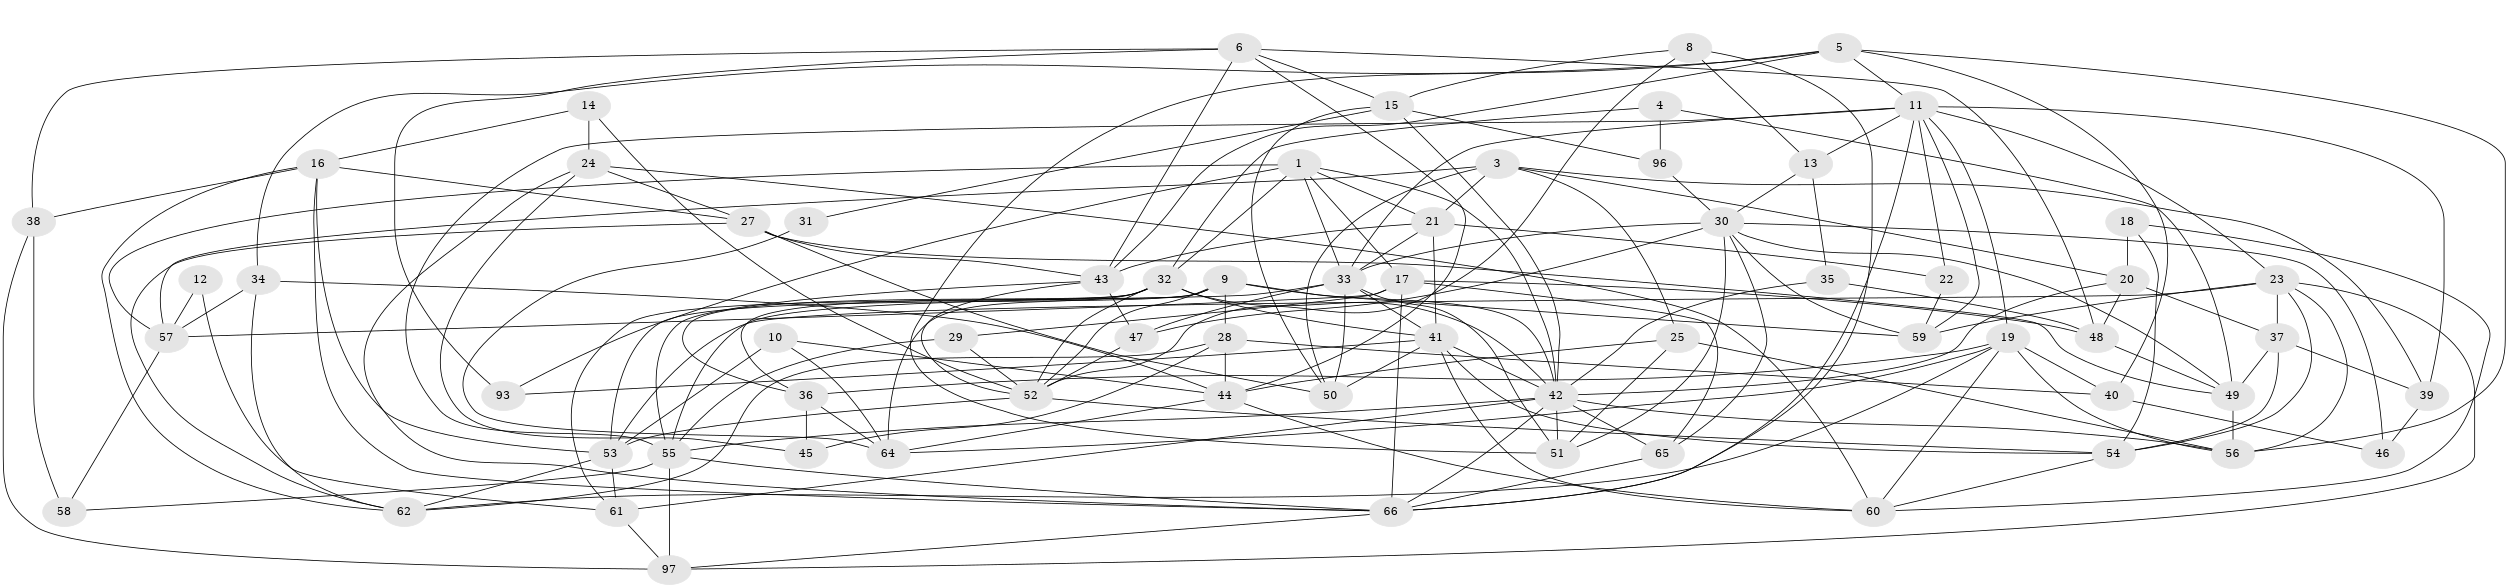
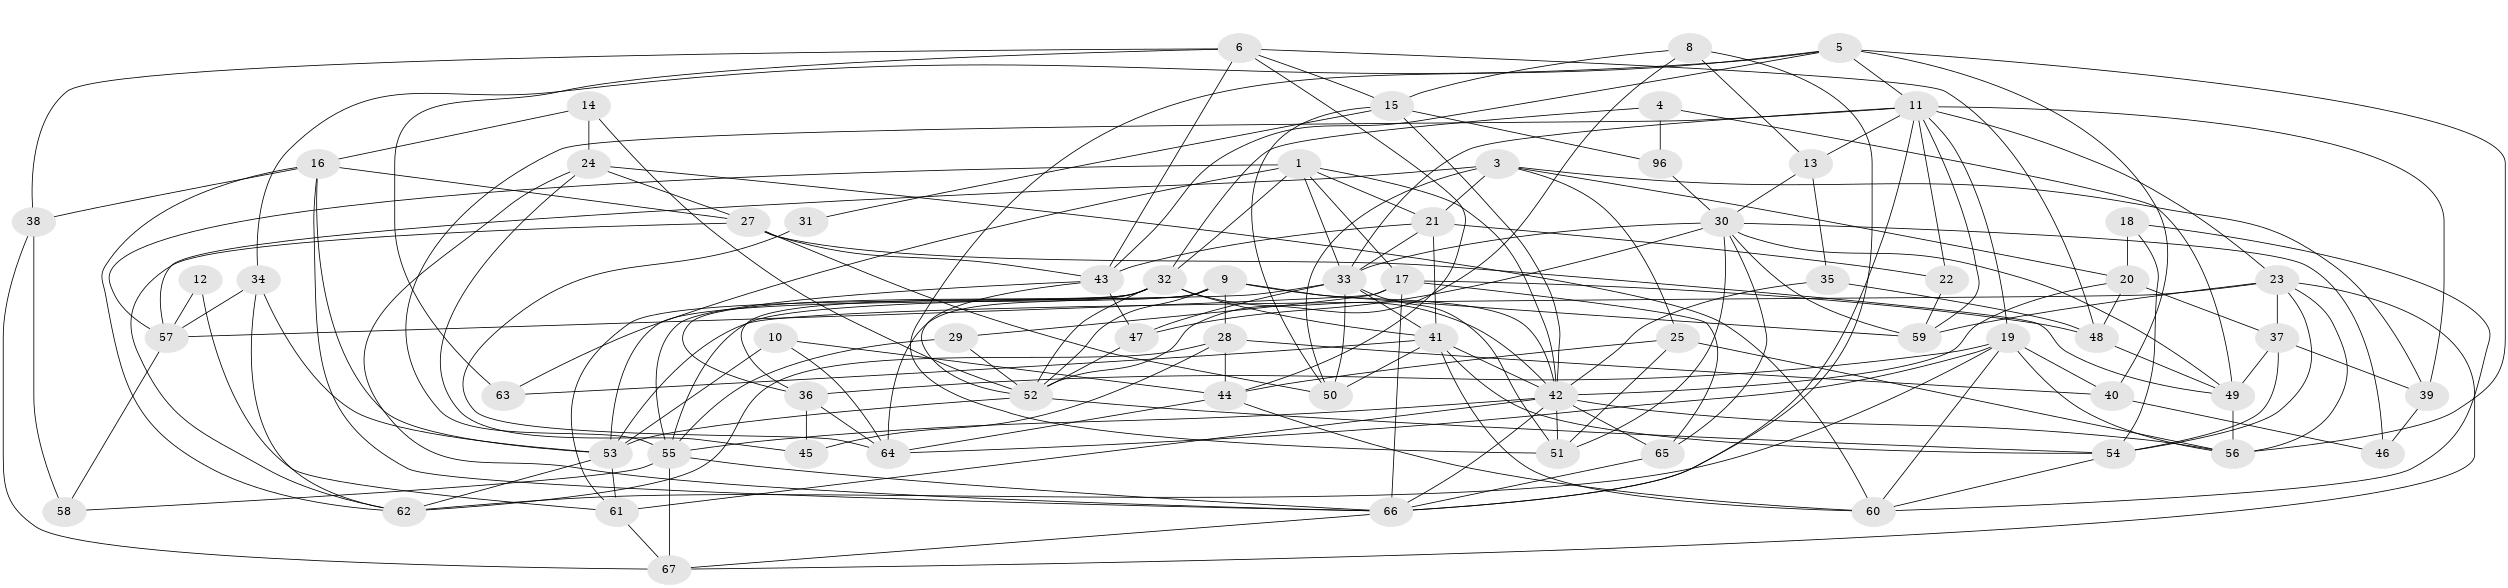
edge "34" -- "44": now "34" -- "53"
node "93": label "93" -> "63"
node "97": label "97" -> "67"
